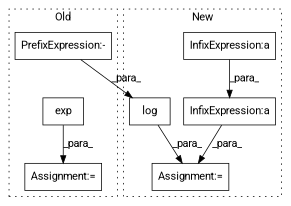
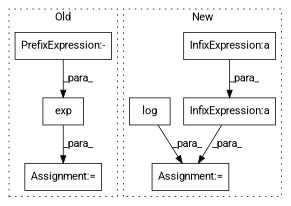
edge "PrefixExpression:-" -> "log": now "PrefixExpression:-" -> "exp"
